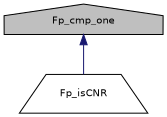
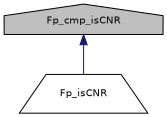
node "Fp_cmp_one": label "Fp_cmp_one" -> "Fp_cmp_isCNR"
